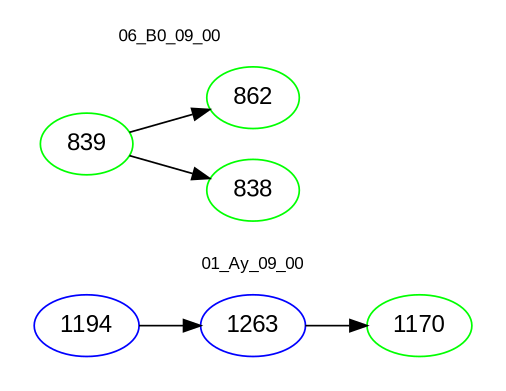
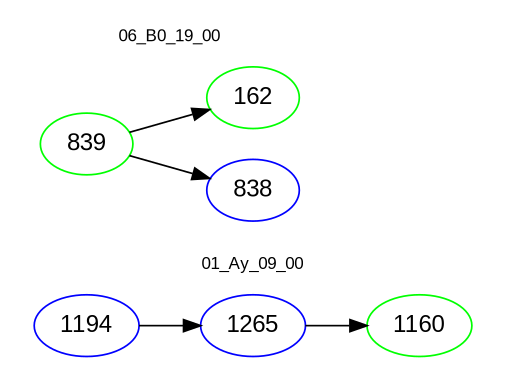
cluster "06_B0_09_00": label "06_B0_09_00" -> "06_B0_19_00"
node "862": label "862" -> "162"
node "838": color green -> blue
node "1263": label "1263" -> "1265"
node "1170": label "1170" -> "1160"
